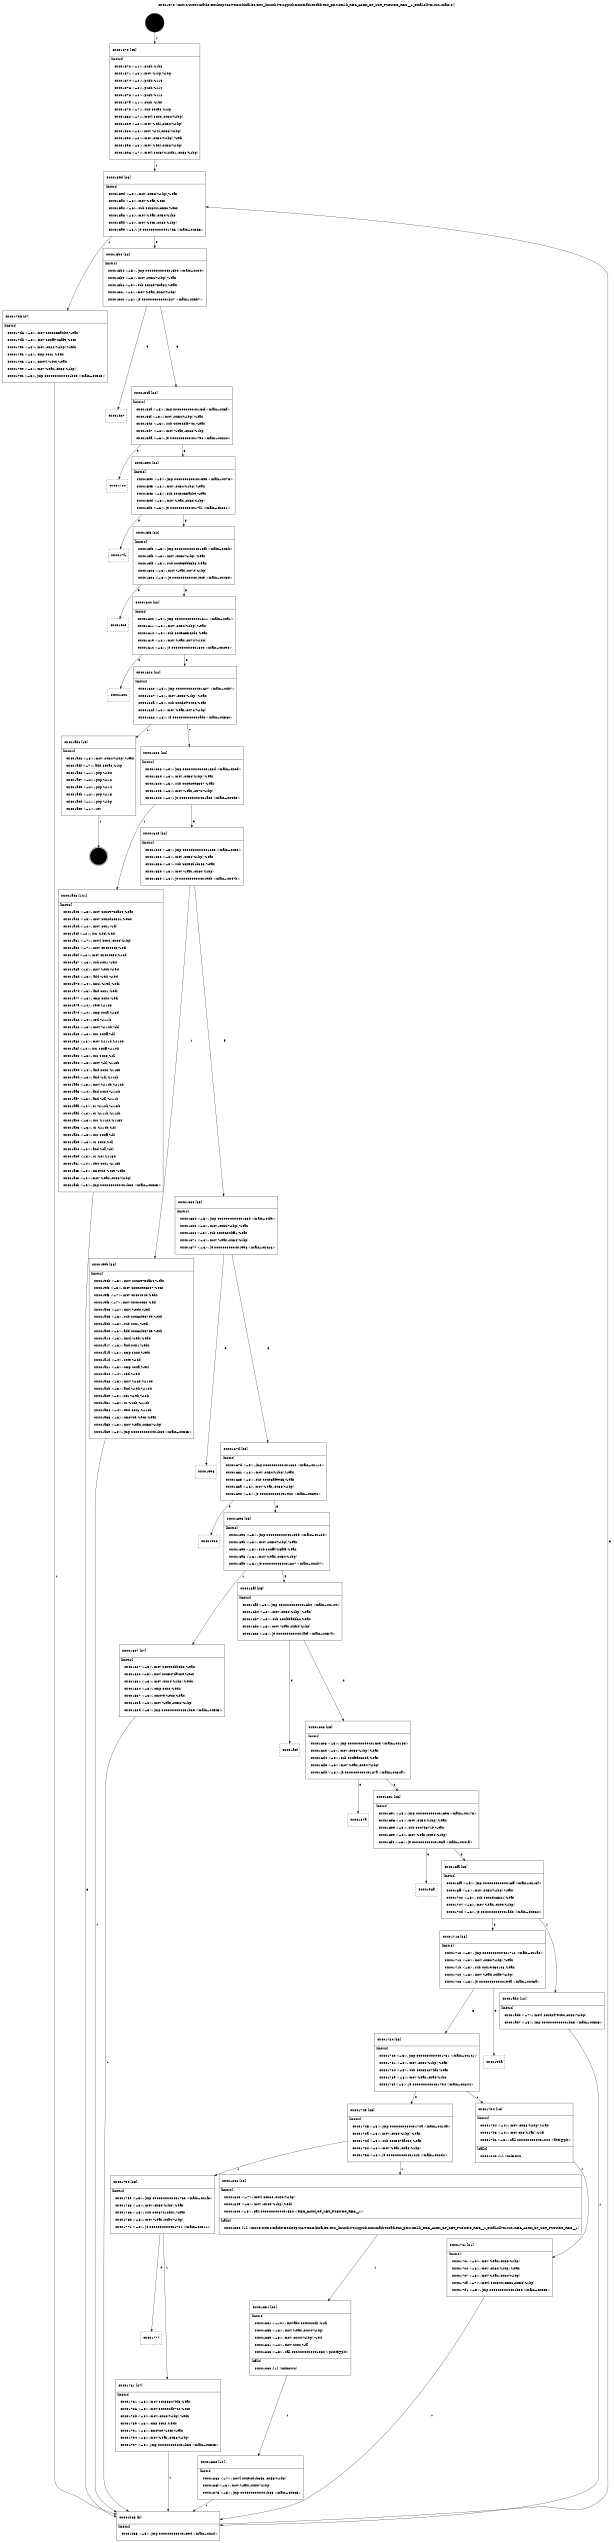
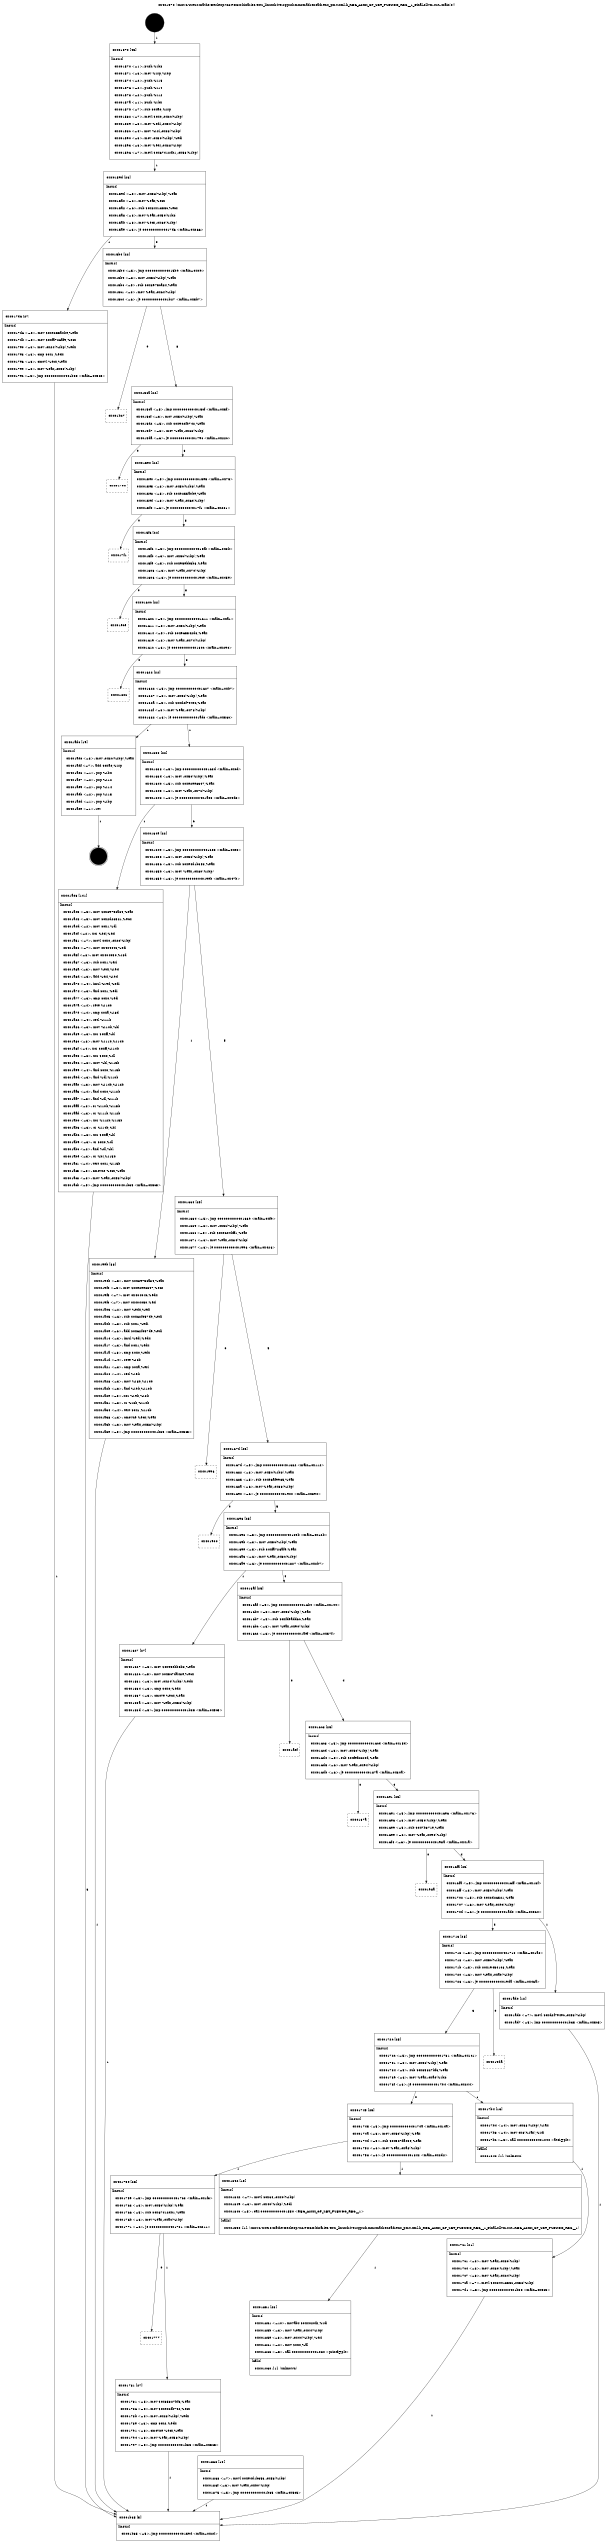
edge "0x401622 [22]" -> "0x401638 [22]": label " 7" -> " 1"
edge "0x401b35 [5]" -> "0x40159d [23]": removed, label "8"
edge "0x401851 [23]" -> "0x401868 [18]": removed, label "1"
